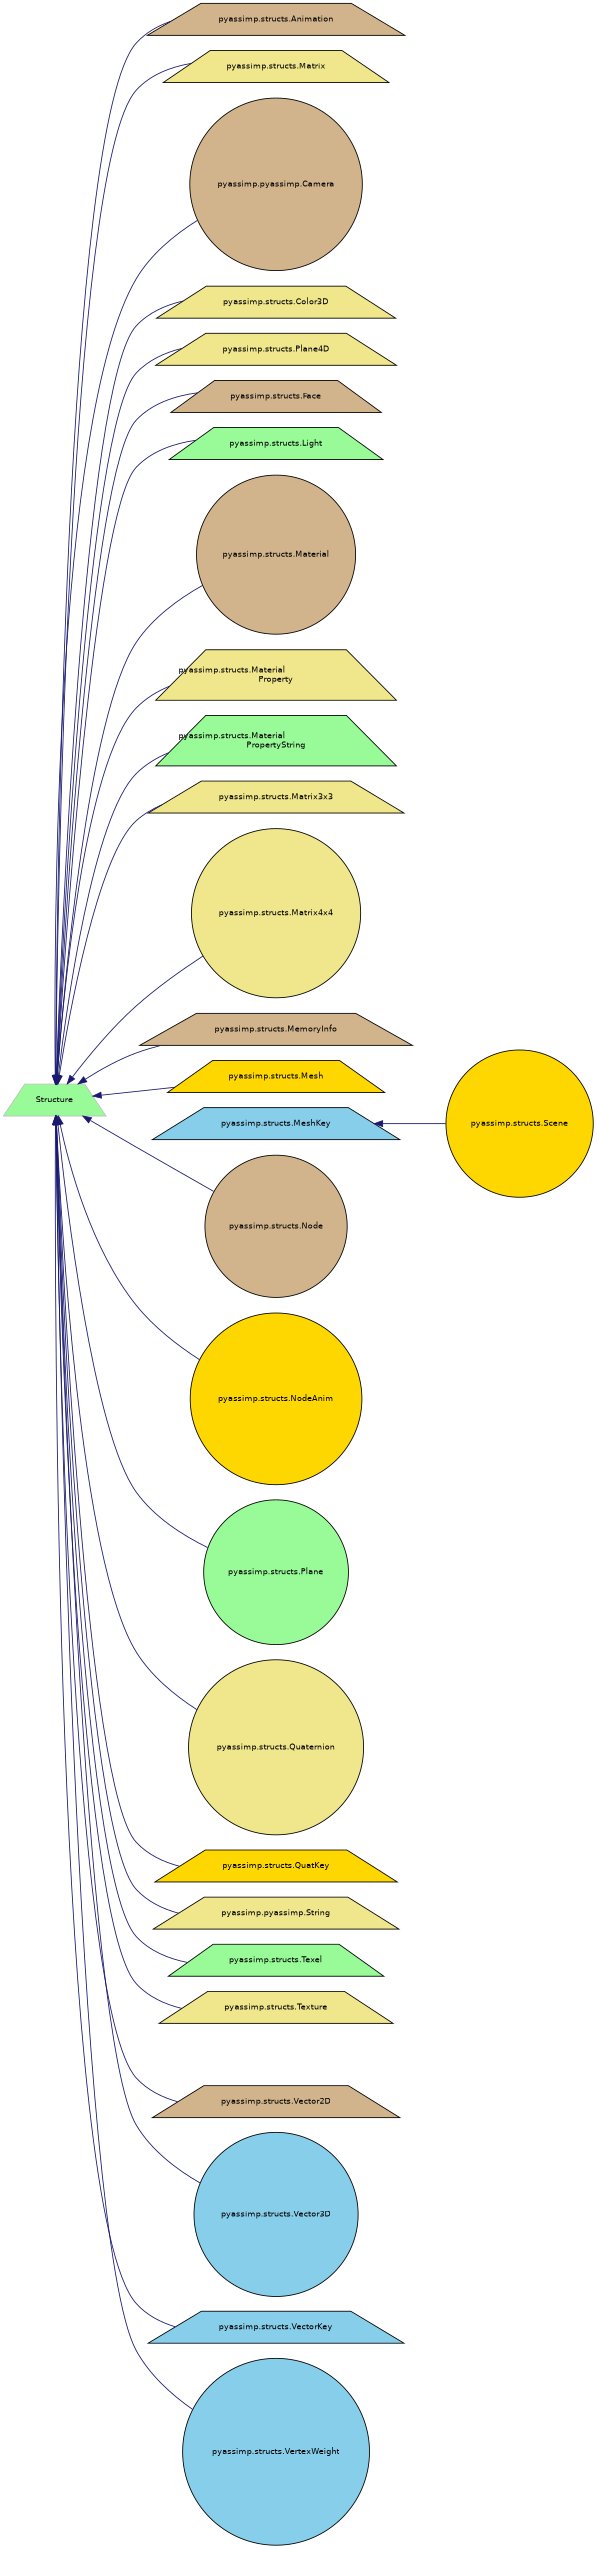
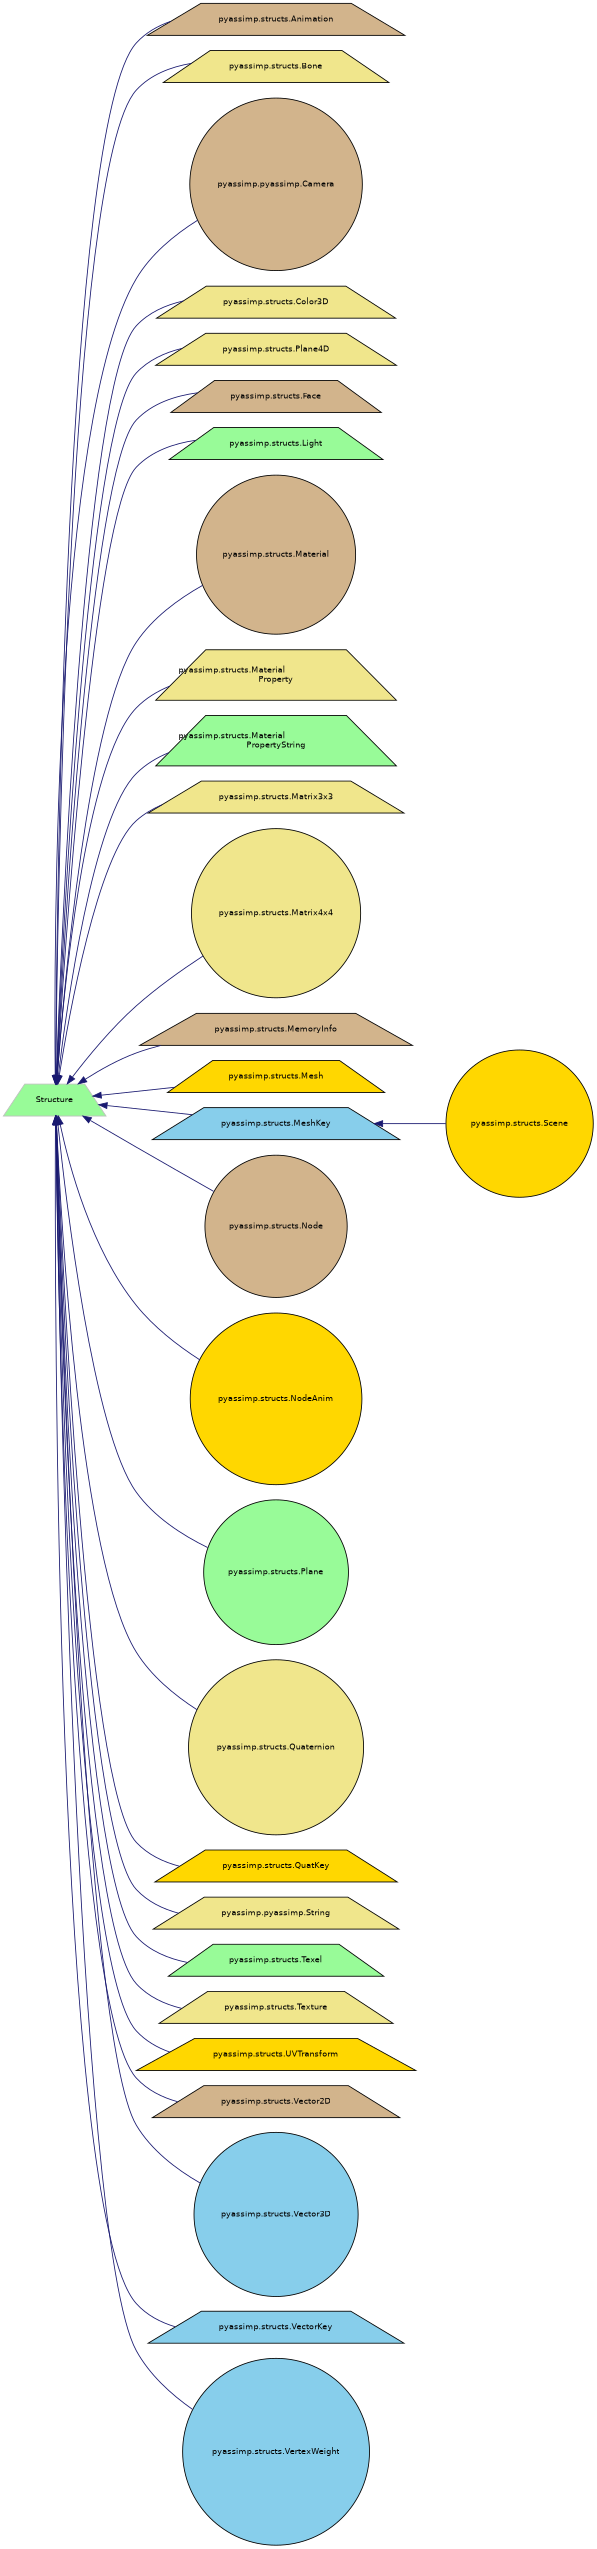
node "pyassimp.structs.Matrix": label "pyassimp.structs.Matrix" -> "pyassimp.structs.Bone"
edge "pyassimp.structs.MeshKey" -> "Structure": added
node "pyassimp.structs.UVTransform": added
